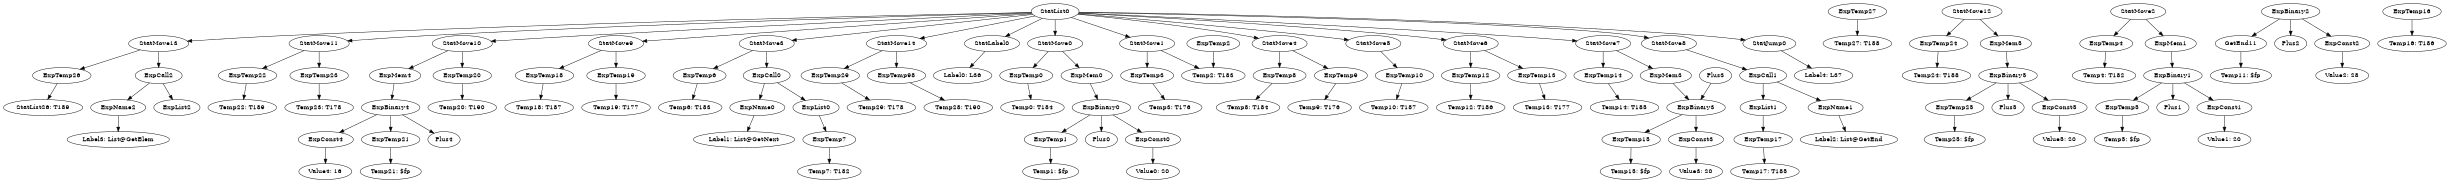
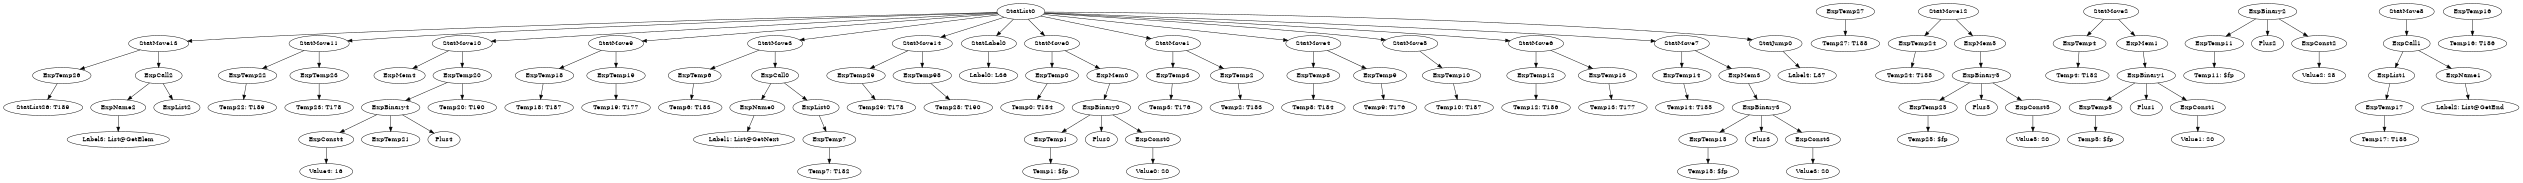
edge "StatList0" -> "StatMove8": removed
node "GetEnd11": label "GetEnd11" -> "ExpTemp11"
edge "StatMove1" -> "Temp2: T183": now "StatMove1" -> "ExpTemp2"
edge "ExpMem4" -> "ExpBinary4": now "ExpTemp20" -> "ExpBinary4"
edge "Plus3" -> "ExpBinary3": reversed
node "Temp21: $fp": removed
